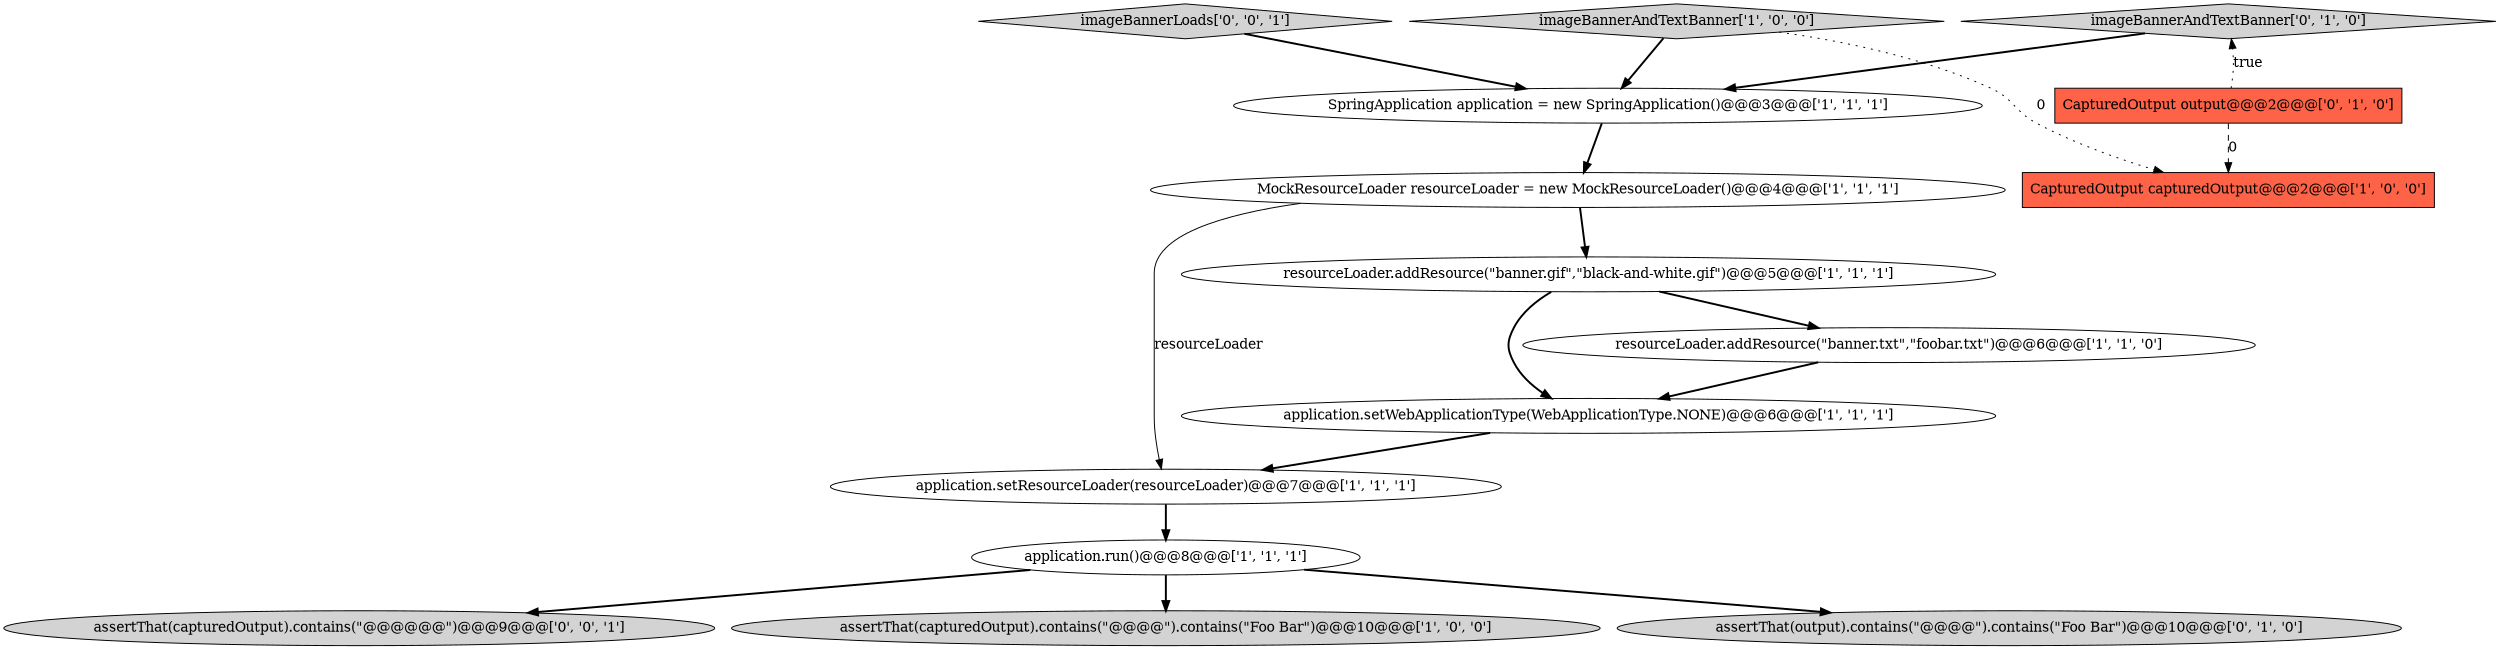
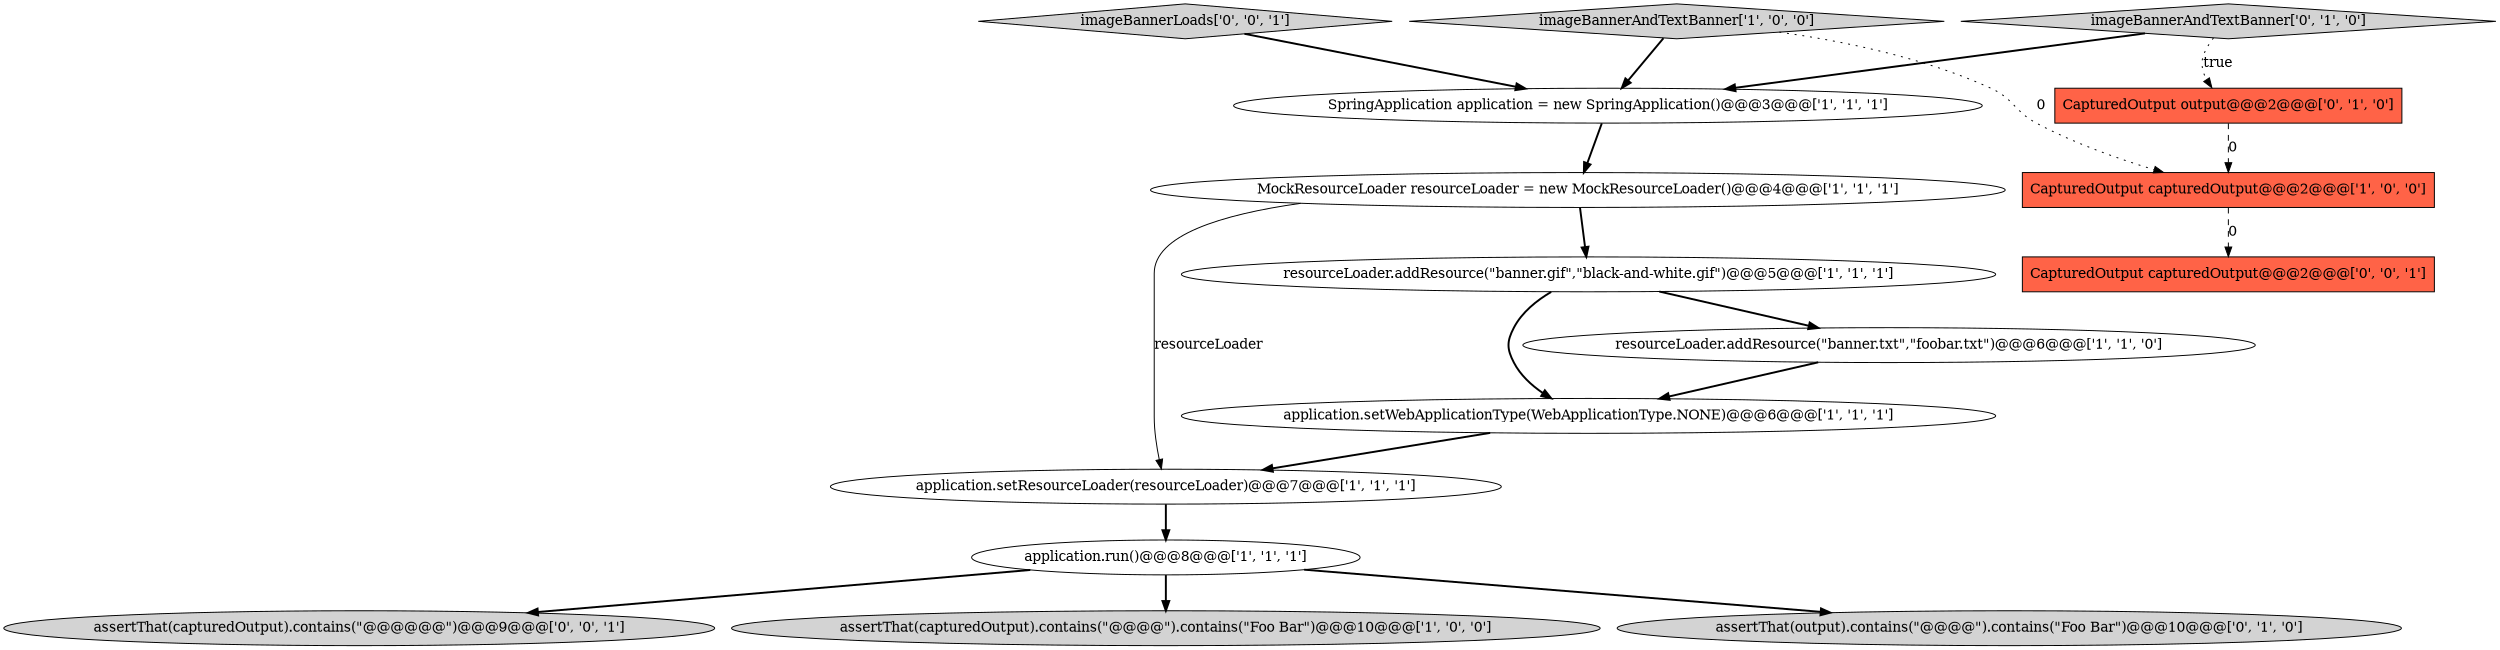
edge "CapturedOutput output@@@2@@@['0', '1', '0']" -> "imageBannerAndTextBanner['0', '1', '0']": reversed
node "CapturedOutput capturedOutput@@@2@@@['0', '0', '1']": added
